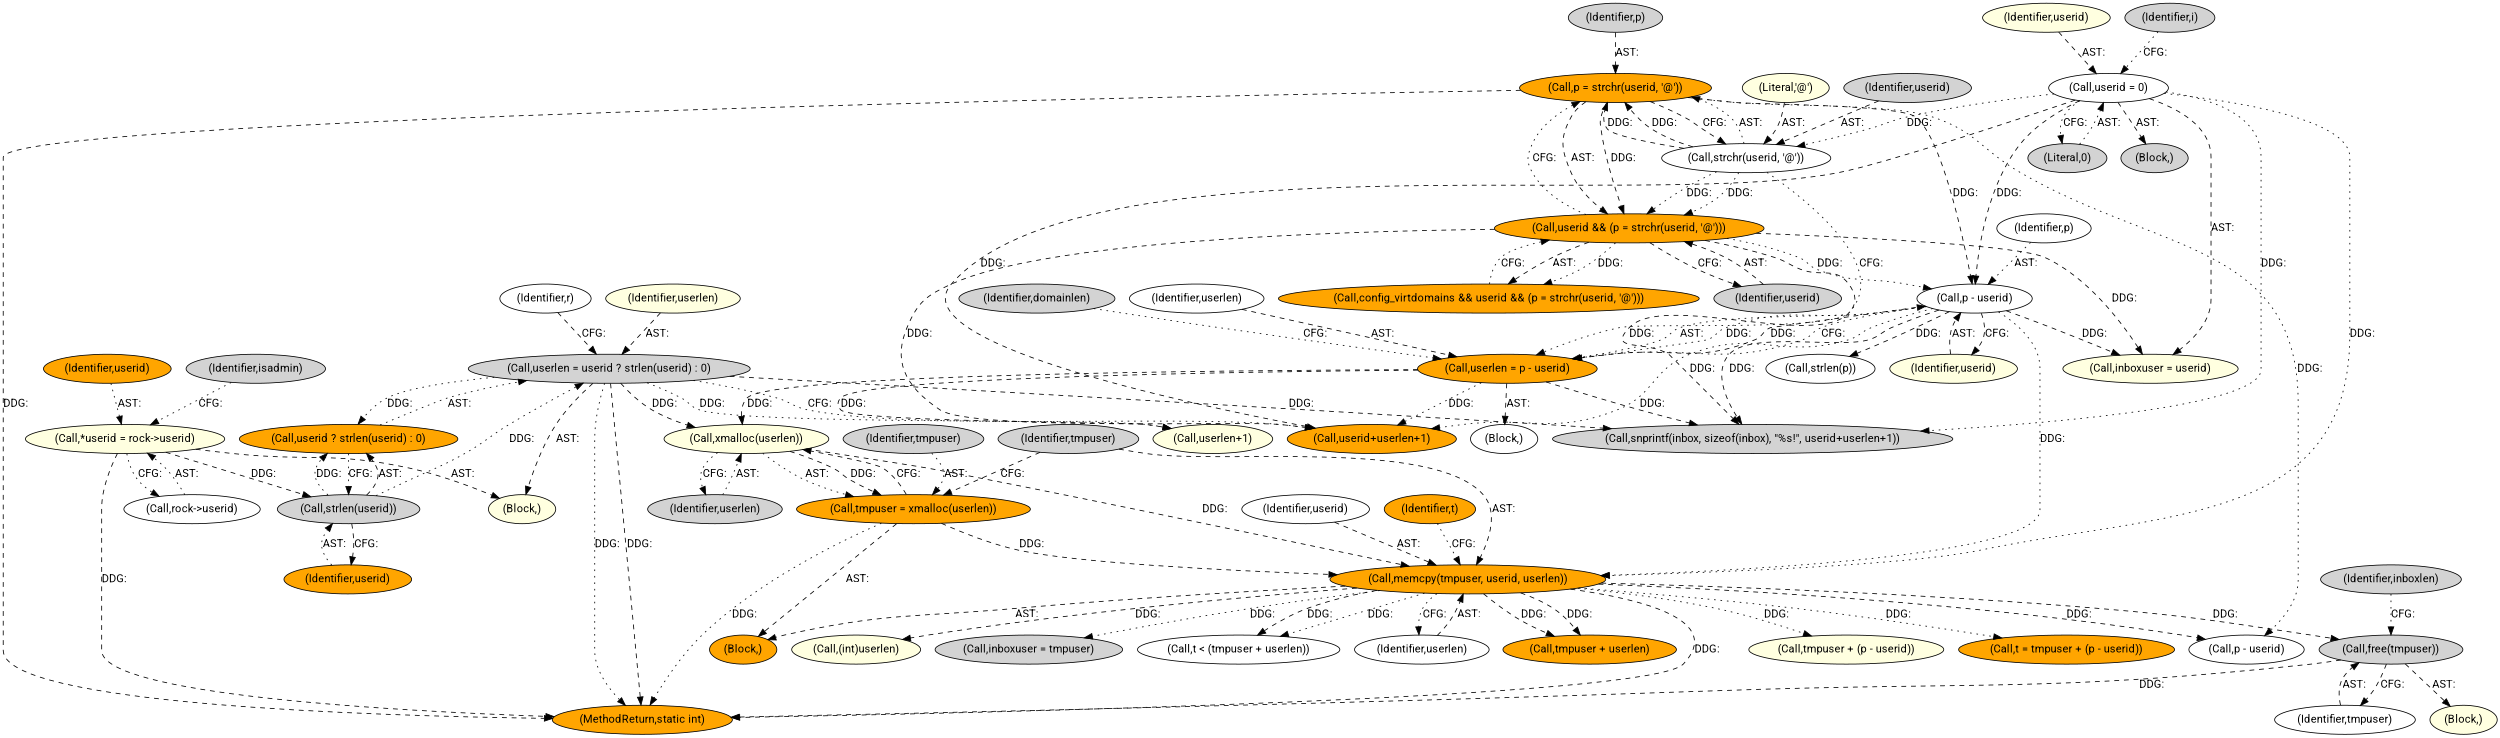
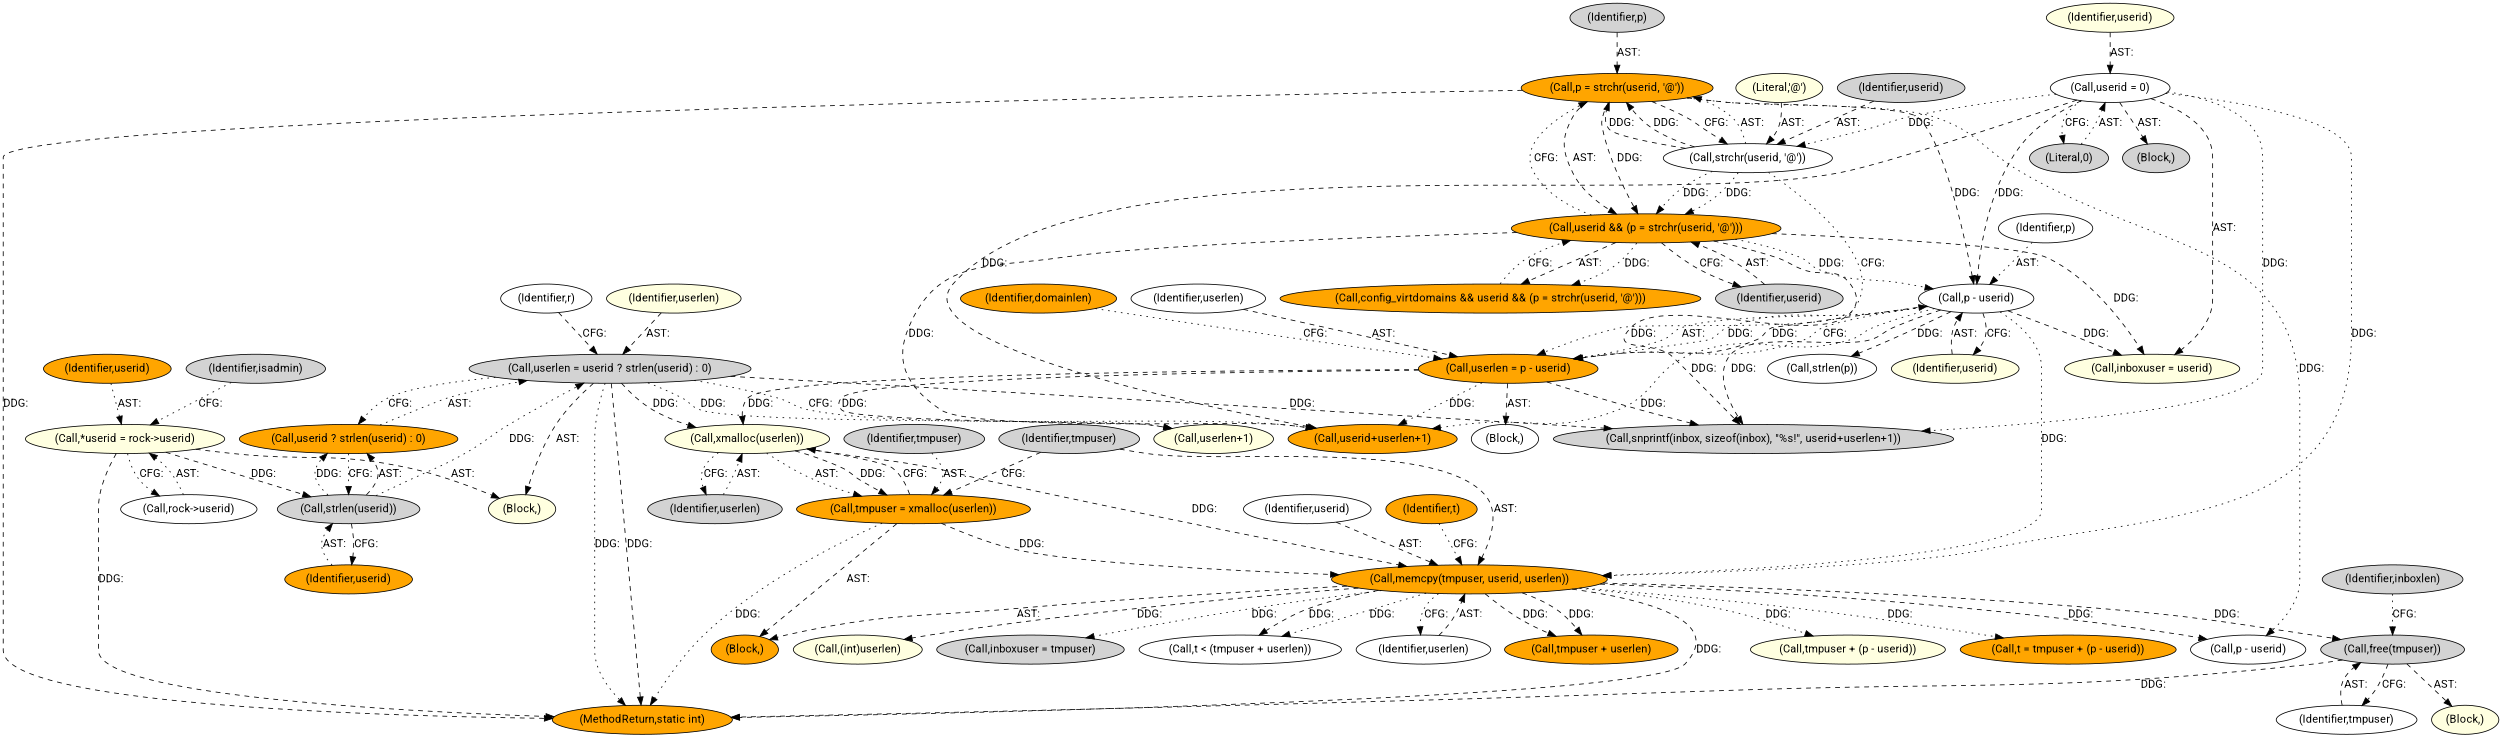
node "(Identifier,i)": removed
node "(Identifier,domainlen)": fillcolor lightgrey -> orange
edge "(Call,userlen = userid ? strlen(userid) : 0)" -> "(Call,userid ? strlen(userid) : 0)": label "DDG: " -> "CFG: "
